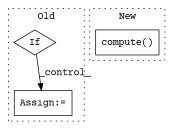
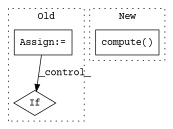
edge "If" -> "Assign:=": reversed
